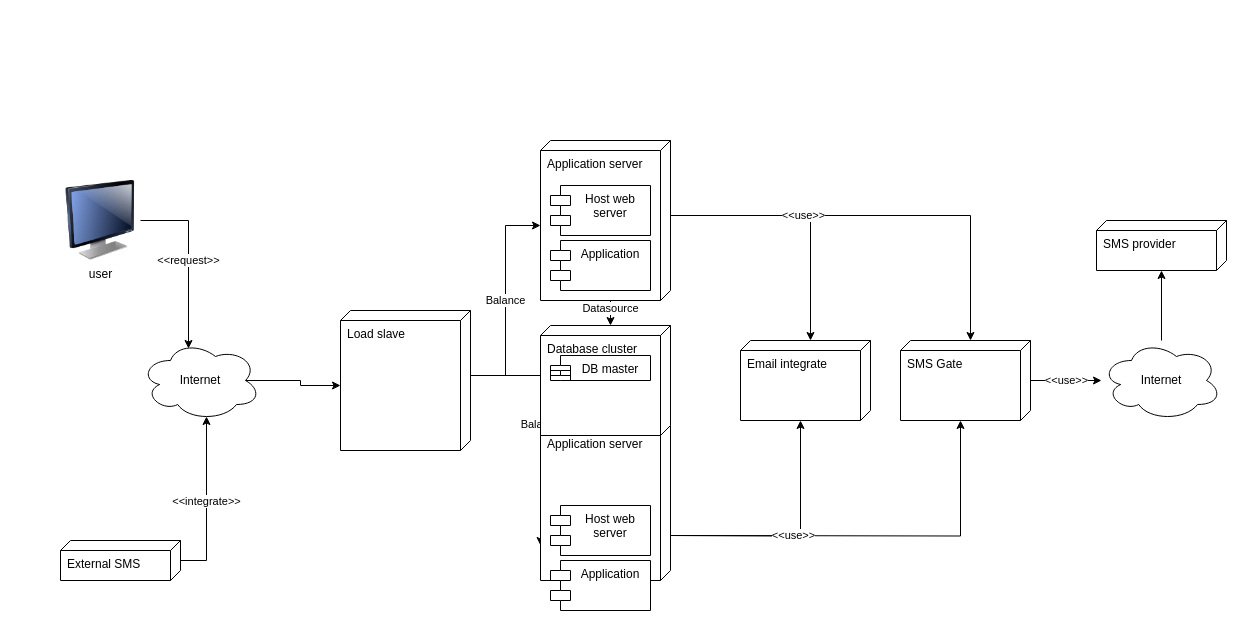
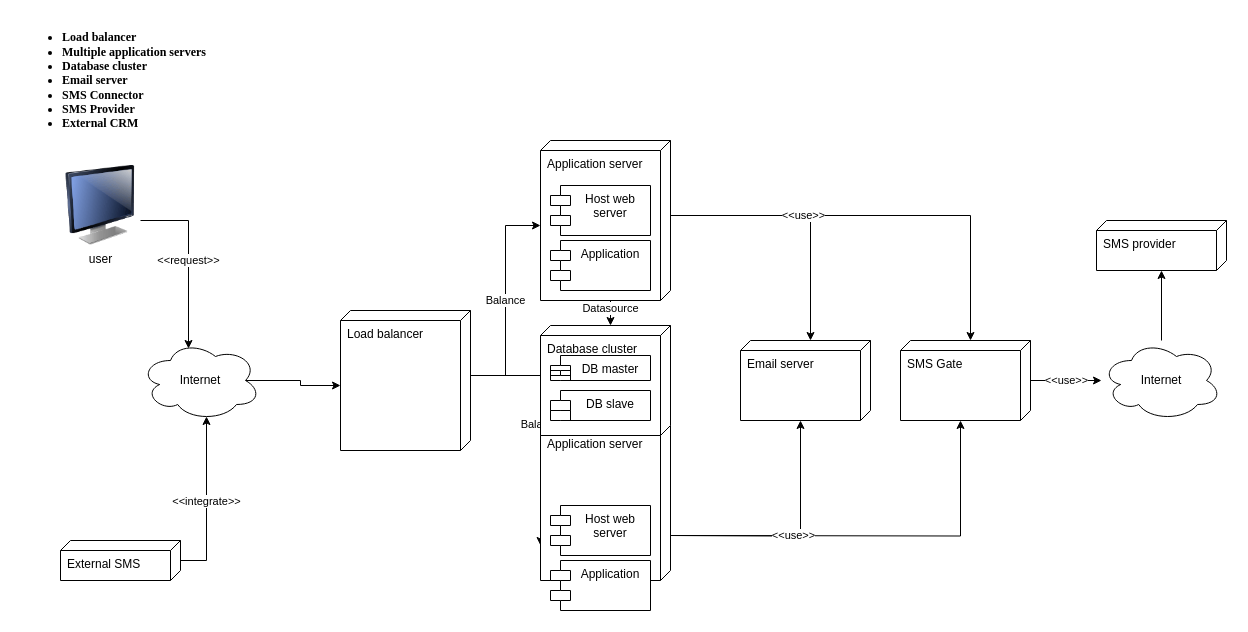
node "Load balancer Multiple application servers Database cluster Email server SMS Connector SMS Provider External CRM": added
node "user": moved (101, 221) -> (101, 206)
node "Load slave": label "Load slave" -> "Load balancer"
node "Email integrate": label "Email integrate" -> "Email server"
node "DB slave": added
